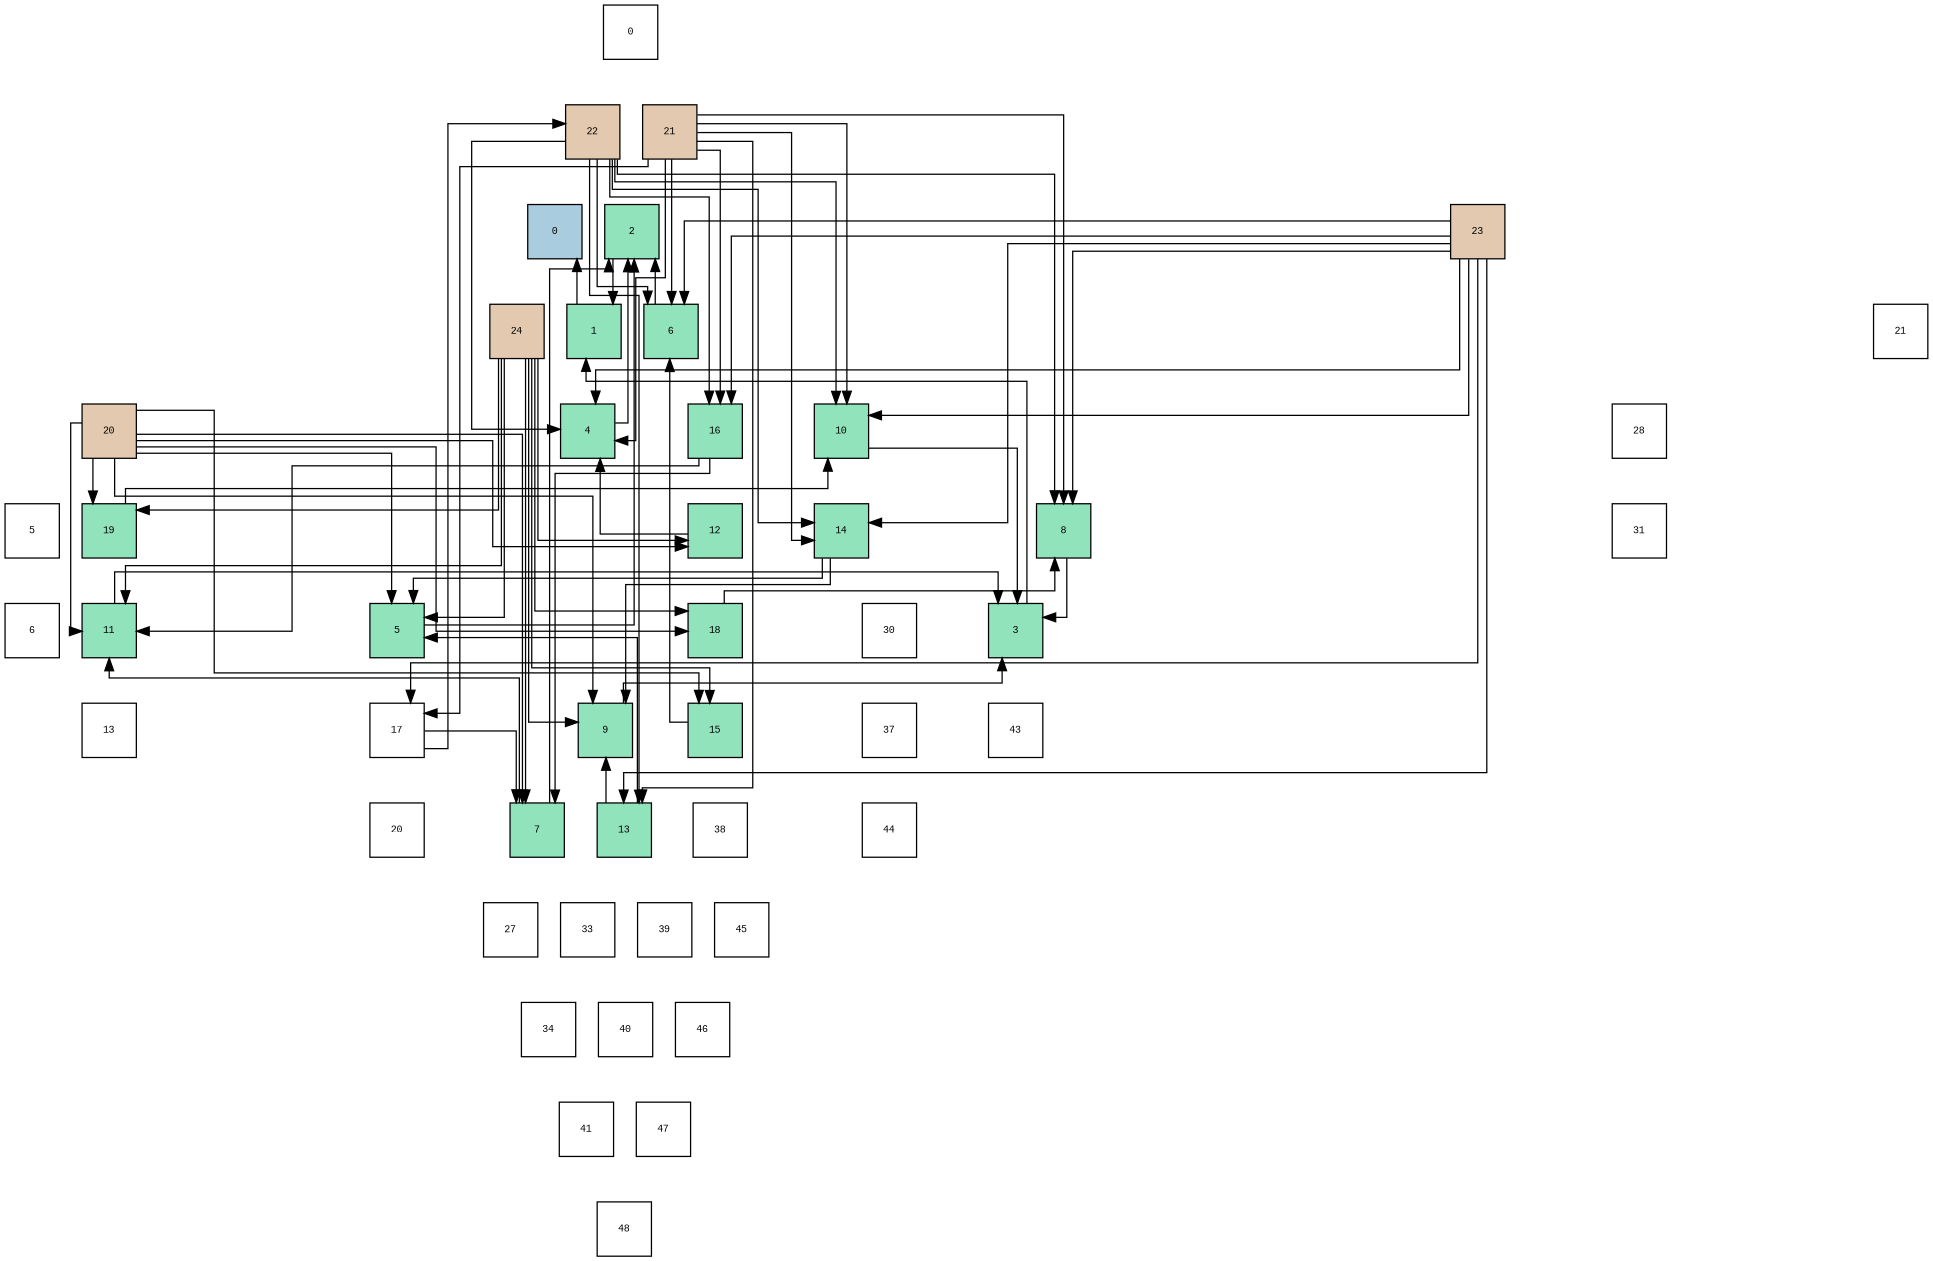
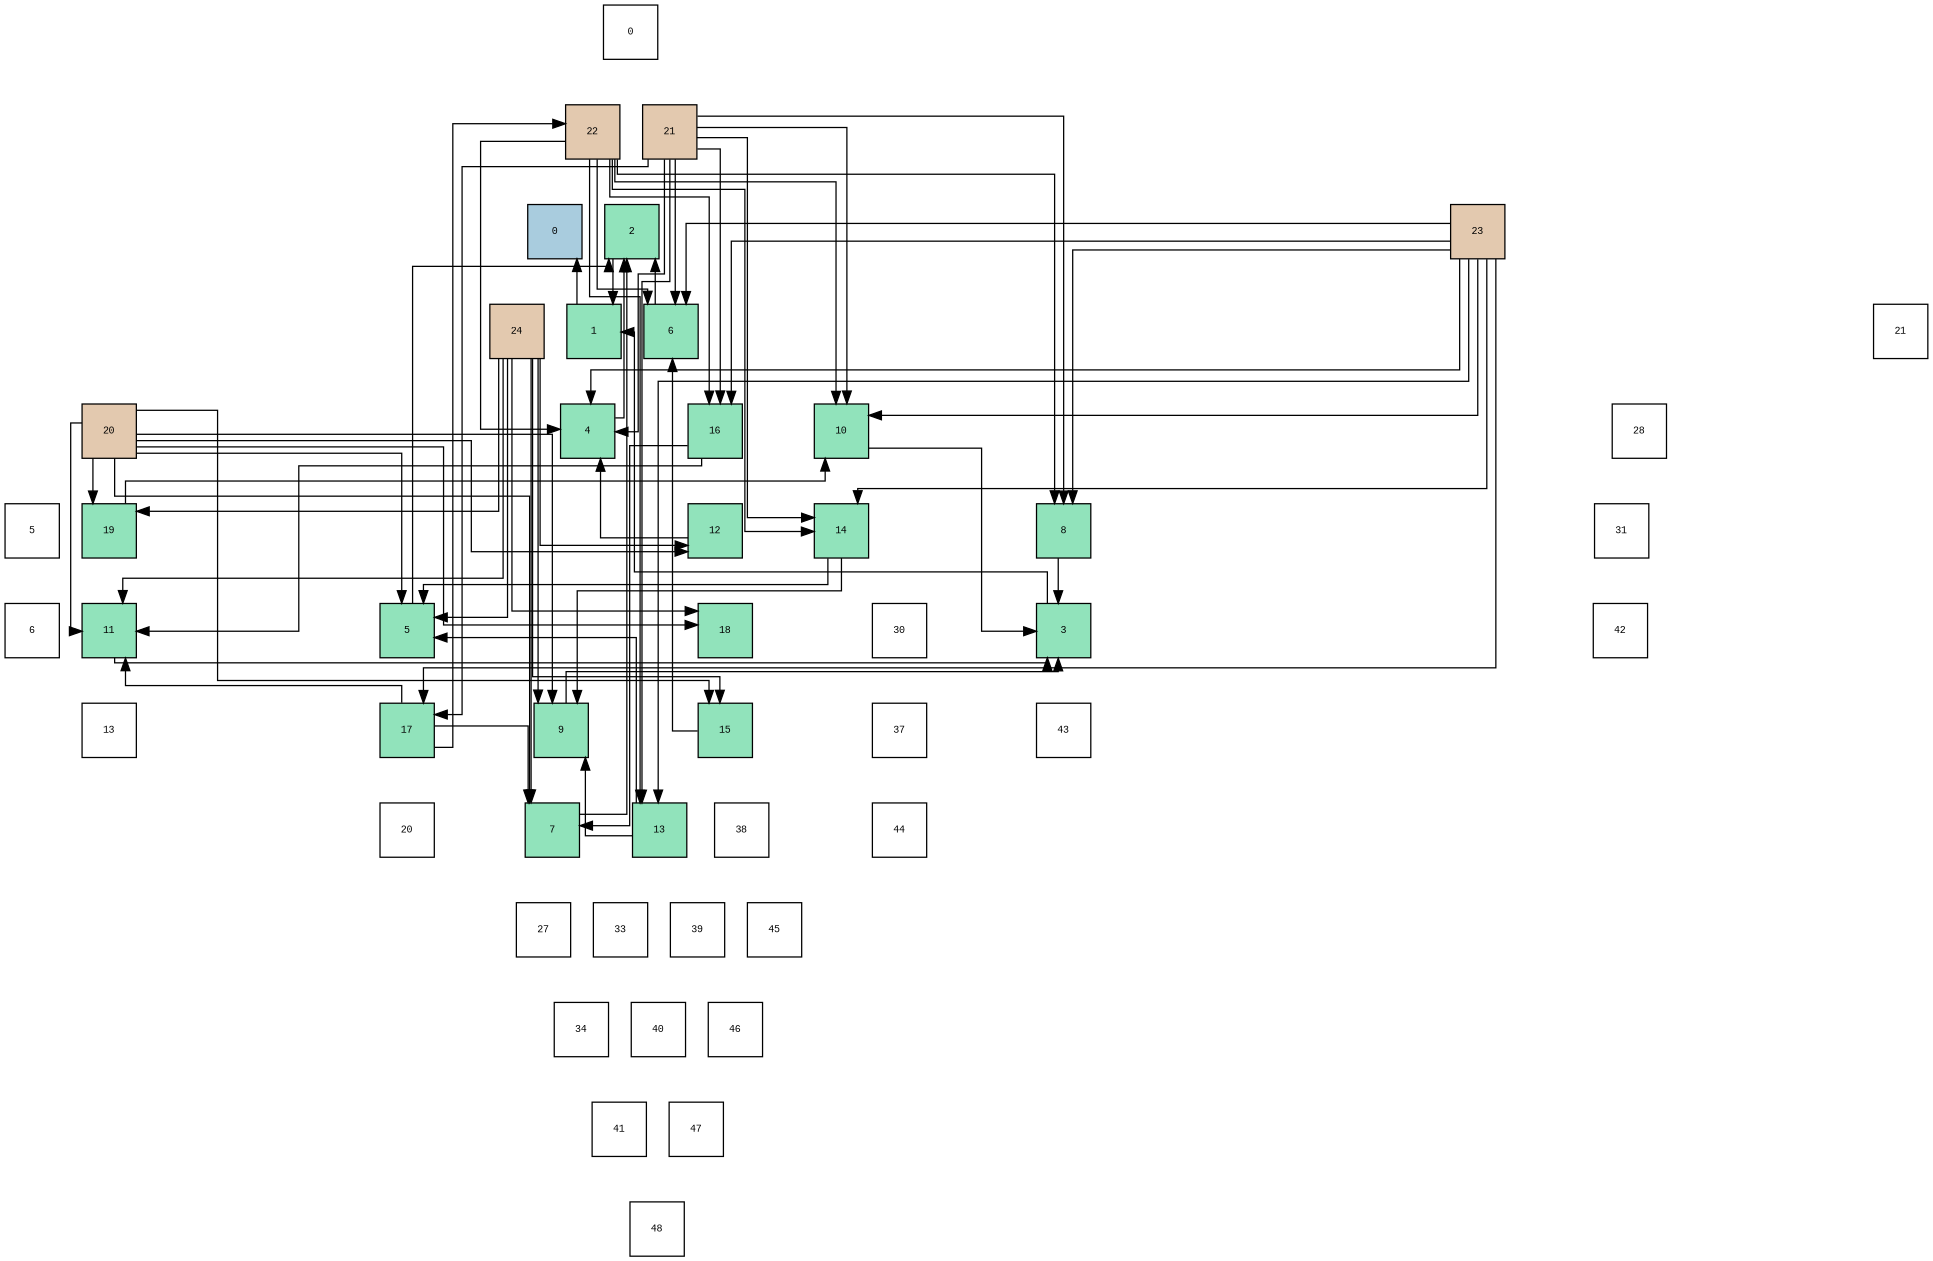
edge "18" -> "8": removed
node "42": added
edge "7" -> "11": now "17" -> "11"
node "17": fillcolor #ffffff -> #91e3bb
